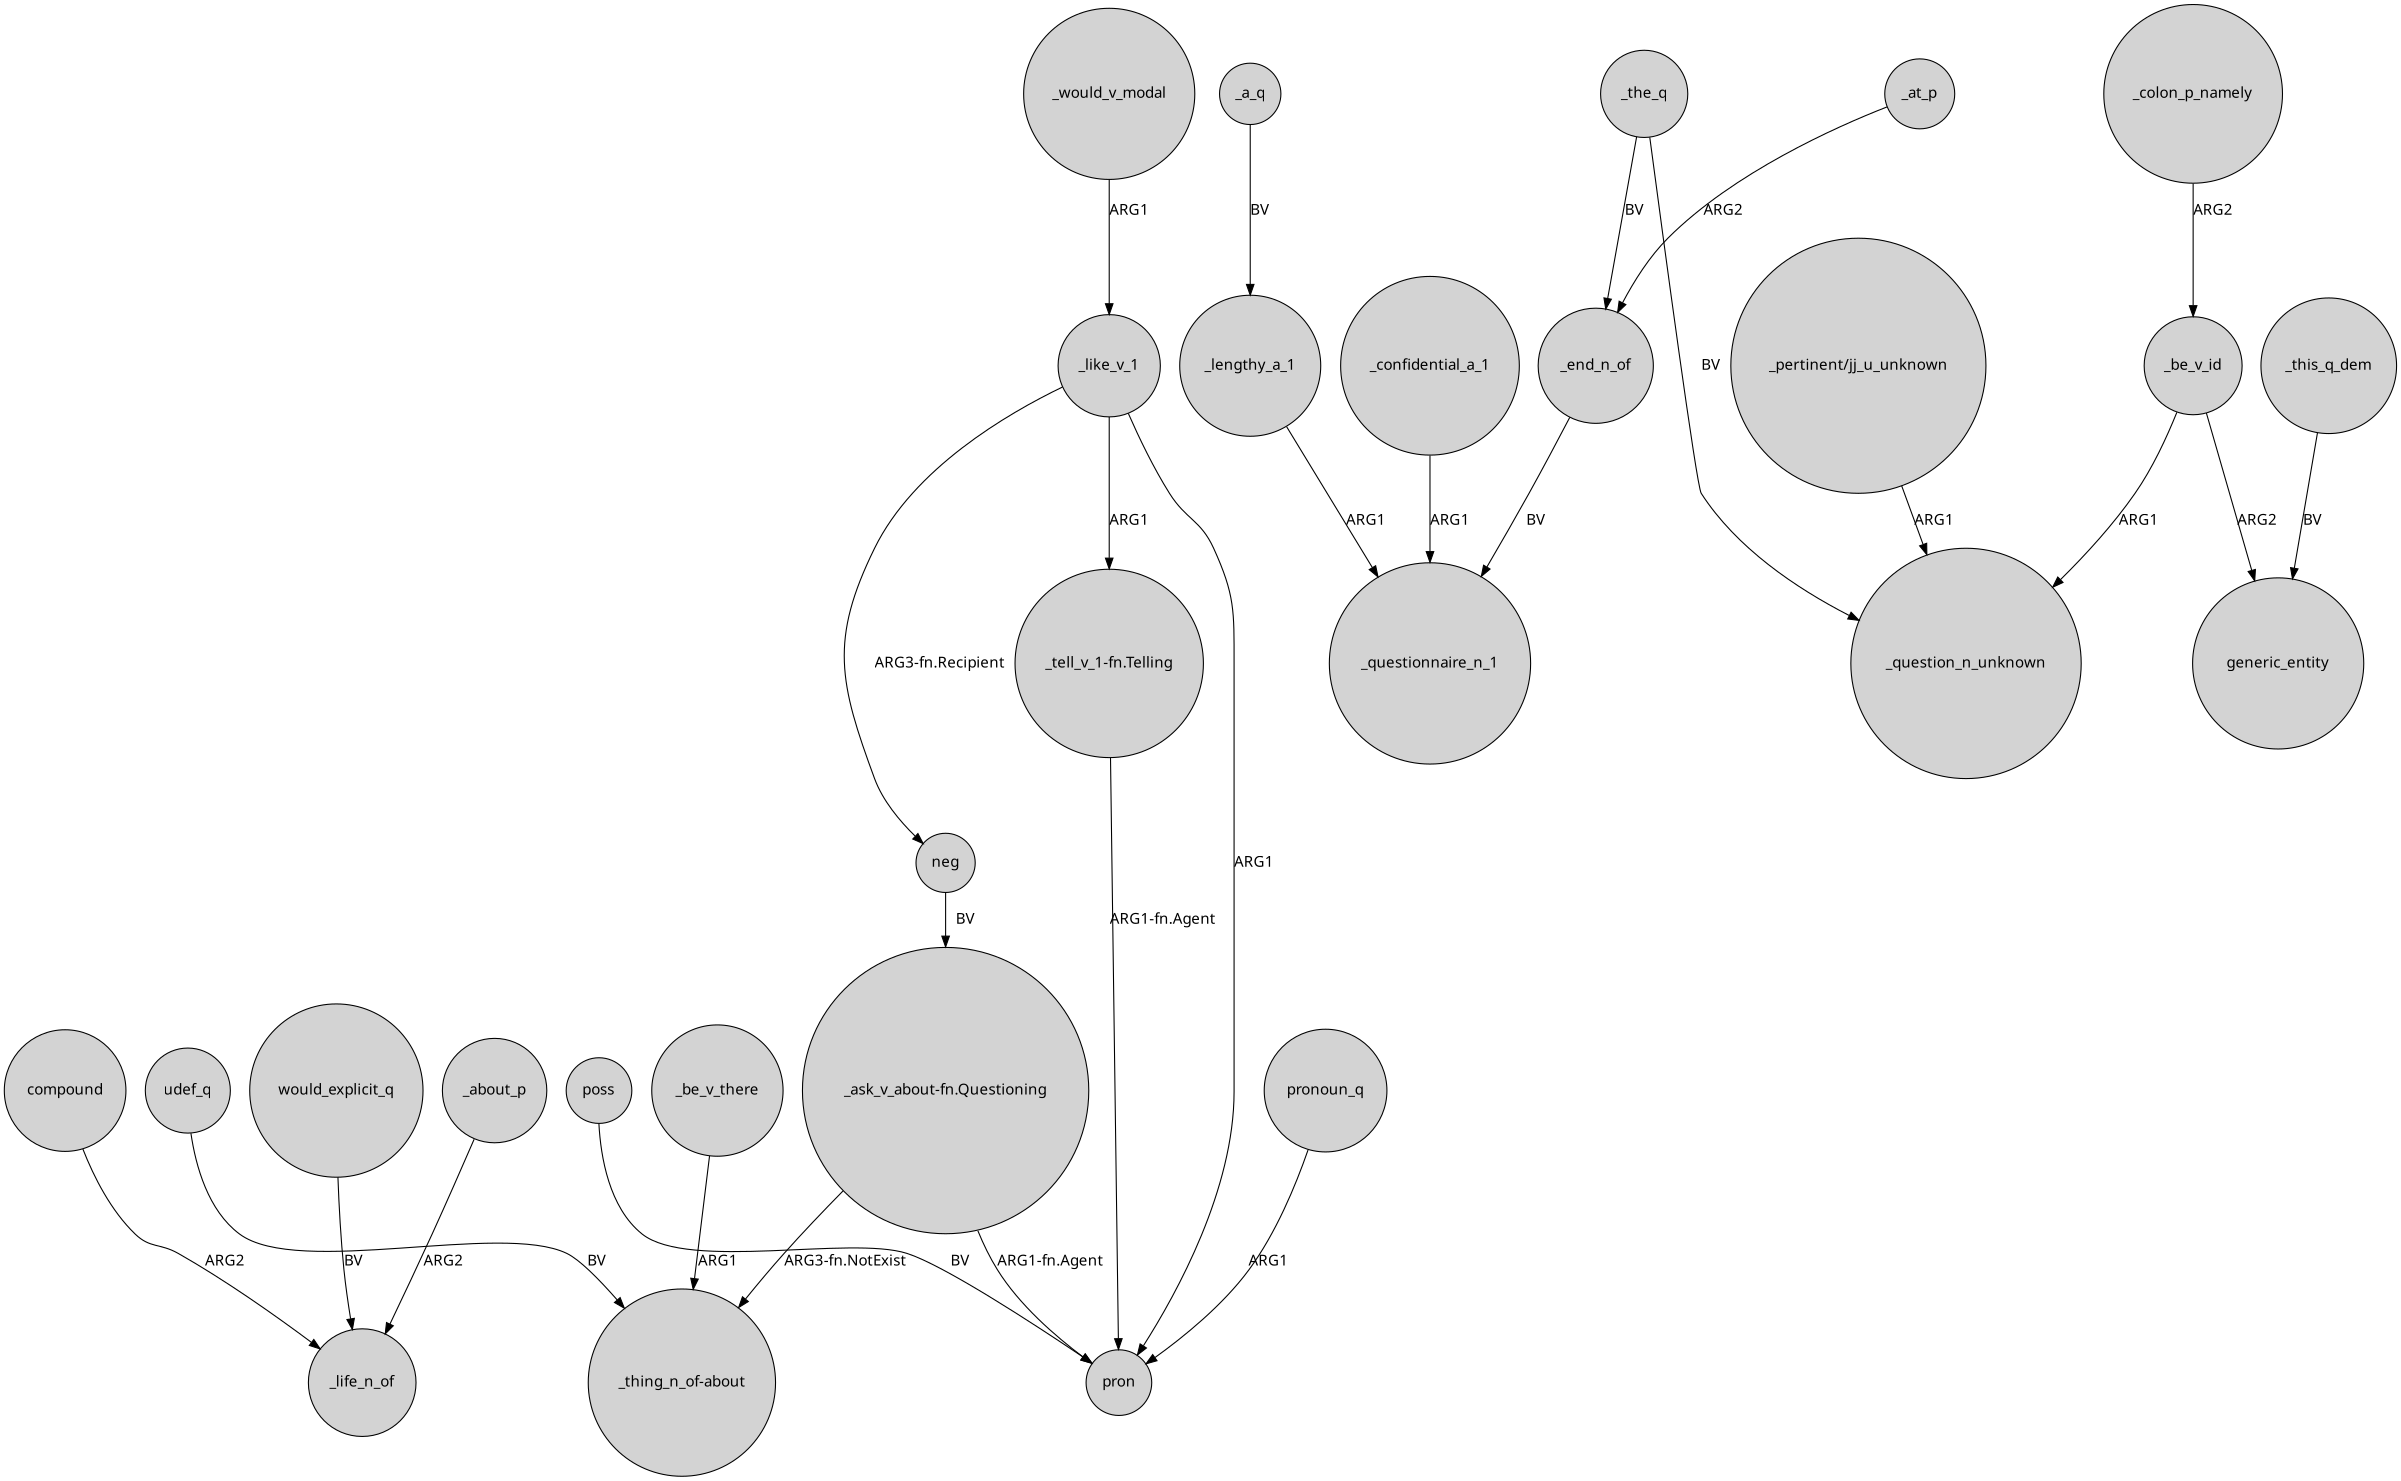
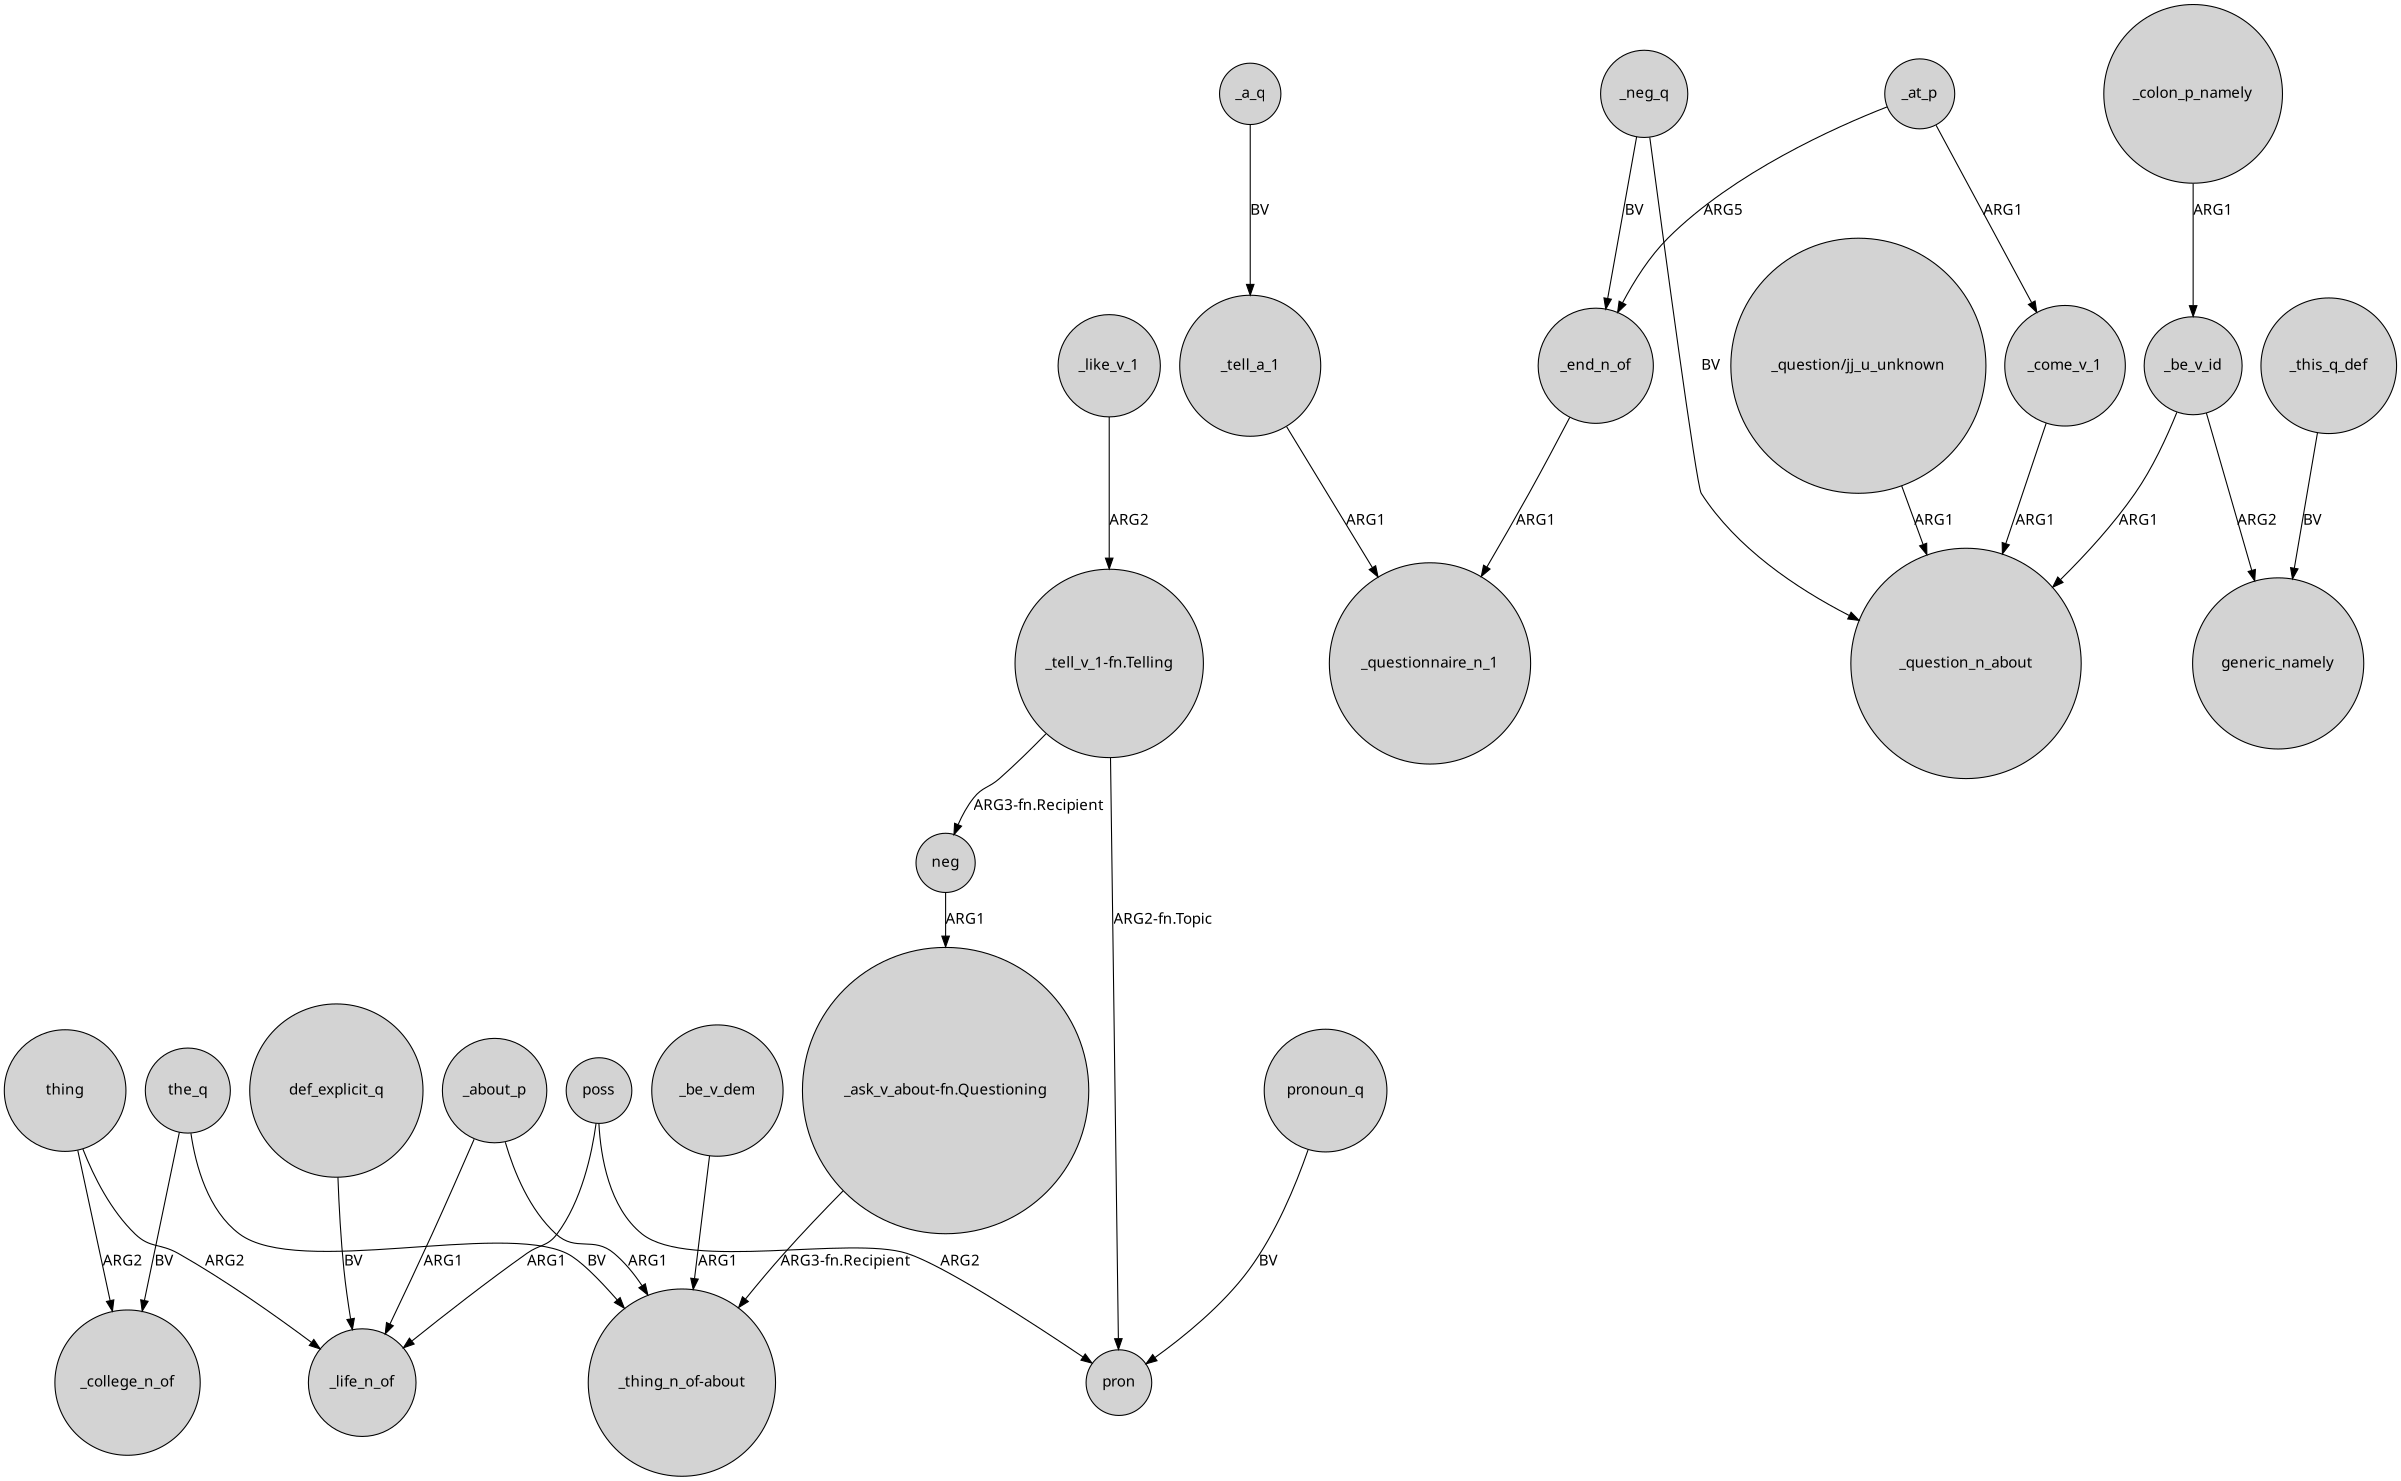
node "_would_v_modal": removed
node "_the_q": label "_the_q" -> "_neg_q"
edge "_at_p" -> "_end_n_of": label "ARG2" -> "ARG5"
edge "_colon_p_namely" -> "_be_v_id": label "ARG2" -> "ARG1"
node "_lengthy_a_1": label "_lengthy_a_1" -> "_tell_a_1"
node "_confidential_a_1": removed
node "_pertinent/jj_u_unknown": label "_pertinent/jj_u_unknown" -> "_question/jj_u_unknown"
node "_come_v_1": added
node "_this_q_dem": label "_this_q_dem" -> "_this_q_def"
edge "_like_v_1" -> "_tell_v_1-fn.Telling": label "ARG1" -> "ARG2"
edge "_end_n_of" -> "_questionnaire_n_1": label "BV" -> "ARG1"
edge "_like_v_1" -> "neg": now "_tell_v_1-fn.Telling" -> "neg"
node "_question_n_unknown": label "_question_n_unknown" -> "_question_n_about"
node "generic_entity": label "generic_entity" -> "generic_namely"
edge "_like_v_1" -> "pron": removed, label "ARG1"
edge "neg" -> "_ask_v_about-fn.Questioning": label "BV" -> "ARG1"
edge "_tell_v_1-fn.Telling" -> "pron": label "ARG1-fn.Agent" -> "ARG2-fn.Topic"
node "compound": label "compound" -> "thing"
node "udef_q": label "udef_q" -> "the_q"
node "would_explicit_q": label "would_explicit_q" -> "def_explicit_q"
node "_be_v_there": label "_be_v_there" -> "_be_v_dem"
edge "_about_p" -> "_thing_n_of-about": added, label "ARG1"
edge "poss" -> "_life_n_of": added, label "ARG1"
edge "_about_p" -> "_life_n_of": label "ARG2" -> "ARG1"
edge "_ask_v_about-fn.Questioning" -> "_thing_n_of-about": label "ARG3-fn.NotExist" -> "ARG3-fn.Recipient"
edge "poss" -> "pron": label "BV" -> "ARG2"
edge "pronoun_q" -> "pron": label "ARG1" -> "BV"
edge "_ask_v_about-fn.Questioning" -> "pron": removed, label "ARG1-fn.Agent"
node "_college_n_of": added
